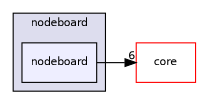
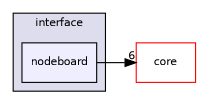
cluster "nodeboard": label "nodeboard" -> "interface"
